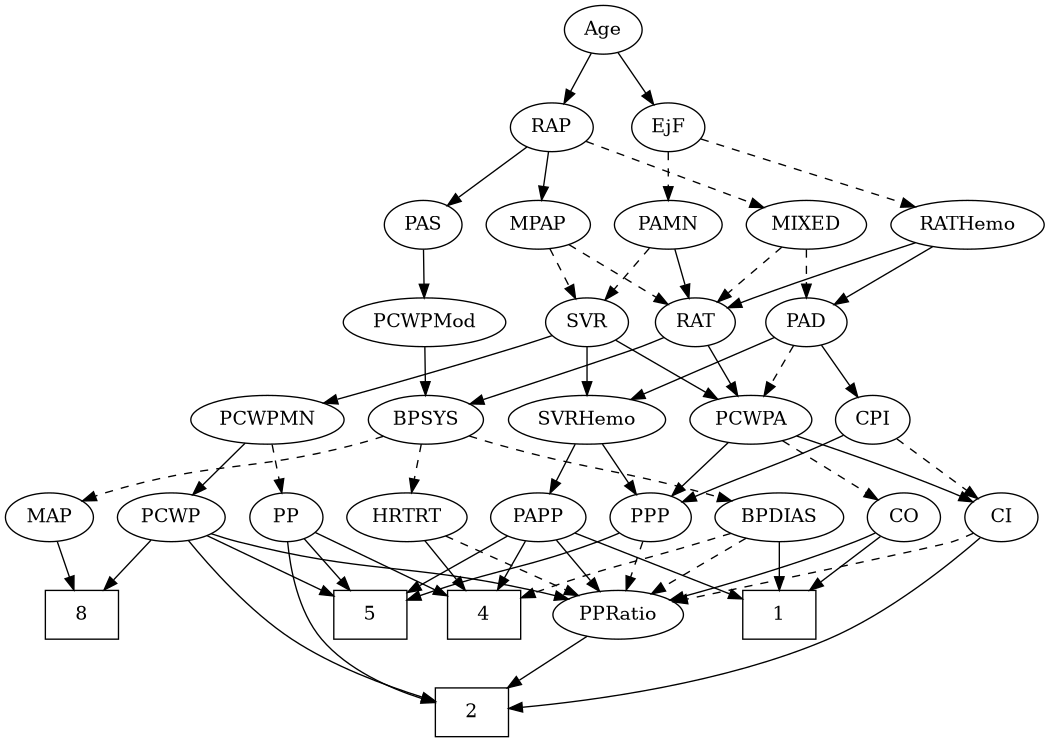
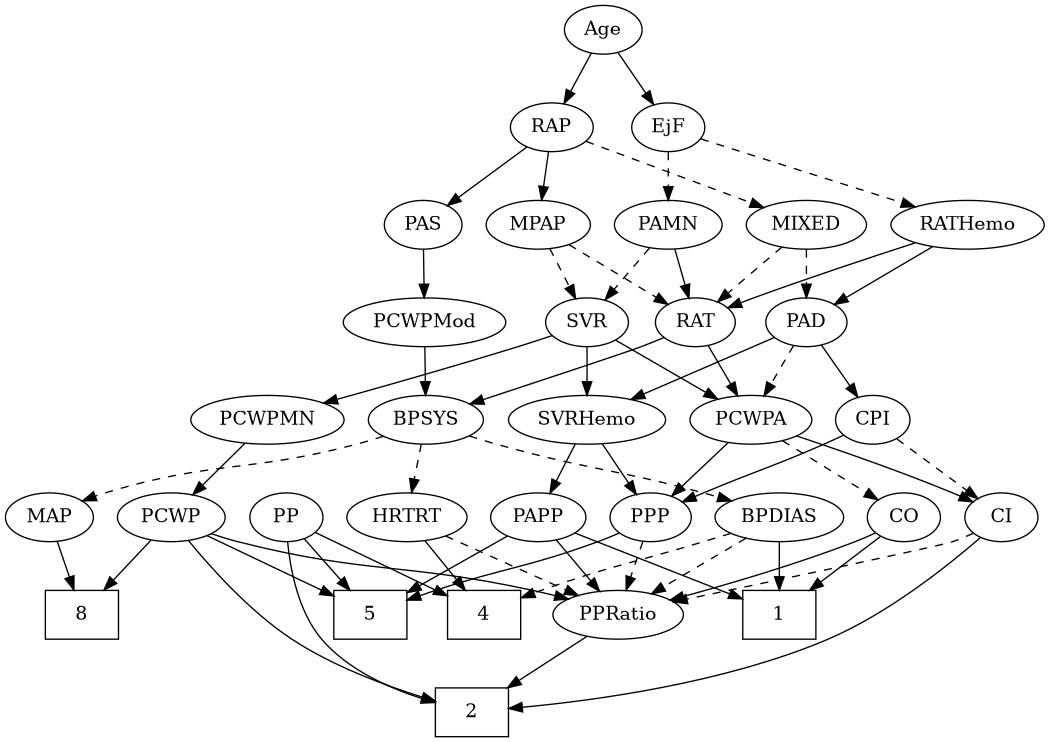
edge "PCWPMN" -> "PP": removed
edge "PAPP" -> "4": removed
